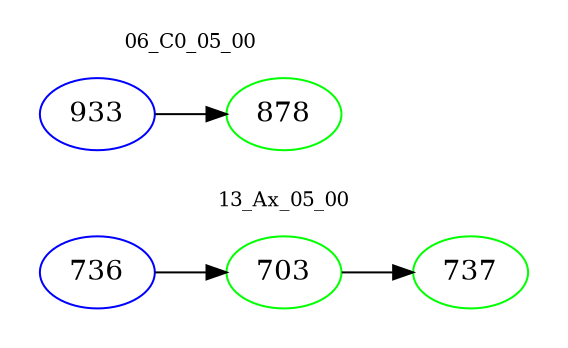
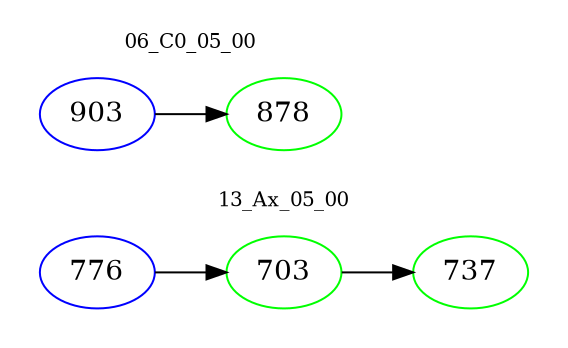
node "933": label "933" -> "903"
node "736": label "736" -> "776"
